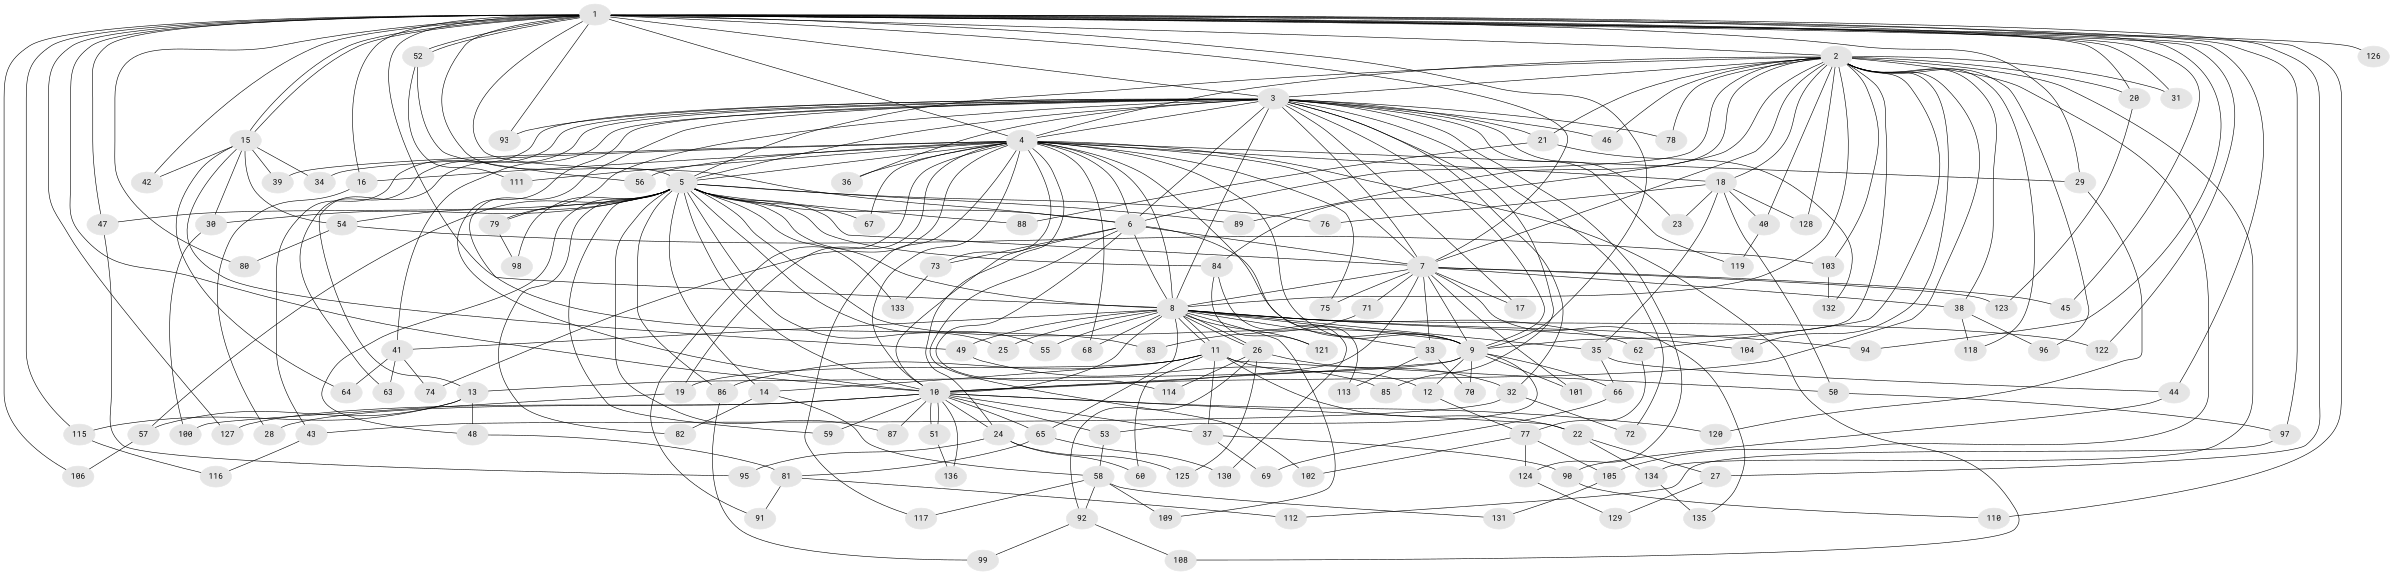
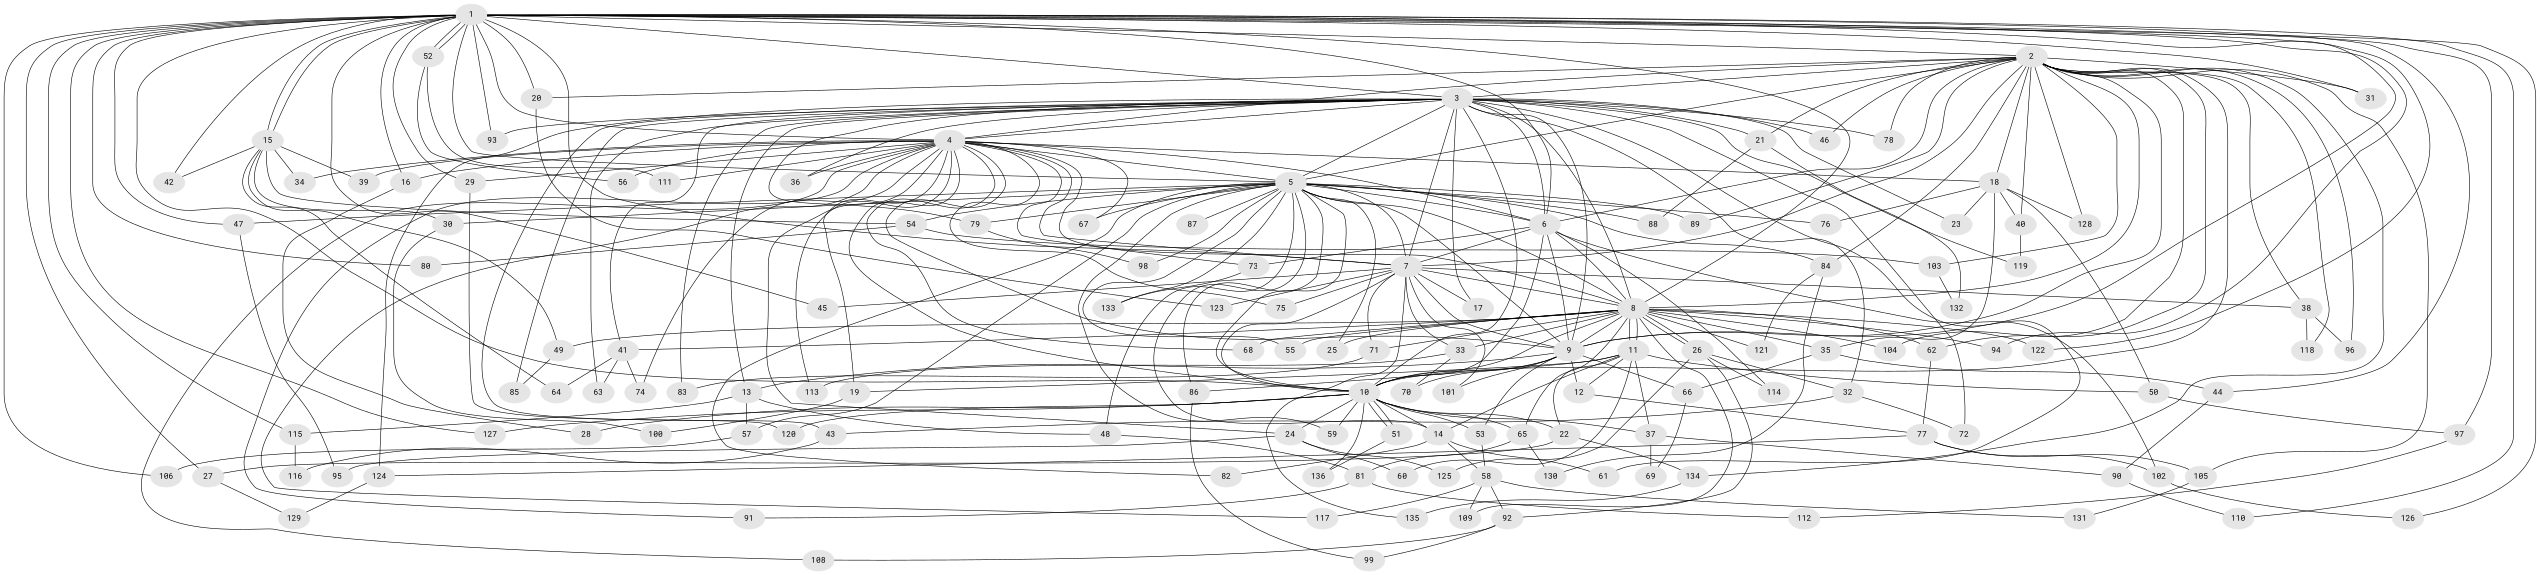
edge "8" -- "71": added
edge "10" -- "87": now "10" -- "14"
node "61": added
edge "102" -- "126": added
